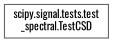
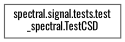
node "scipy.signal.tests.test _spectral.TestCSD": label "scipy.signal.tests.test _spectral.TestCSD" -> "spectral.signal.tests.test _spectral.TestCSD"
